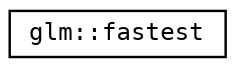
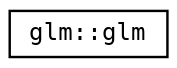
node "glm::fastest": label "glm::fastest" -> "glm::glm"
